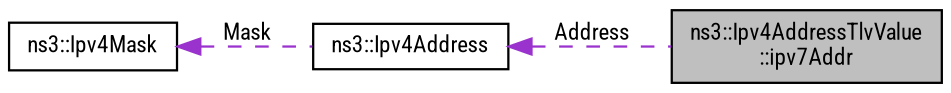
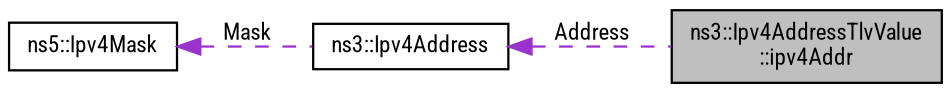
node "ns3::Ipv4Mask": label "ns3::Ipv4Mask" -> "ns5::Ipv4Mask"
node "ns3::Ipv4AddressTlvValue ::ipv7Addr": label "ns3::Ipv4AddressTlvValue ::ipv7Addr" -> "ns3::Ipv4AddressTlvValue ::ipv4Addr"
